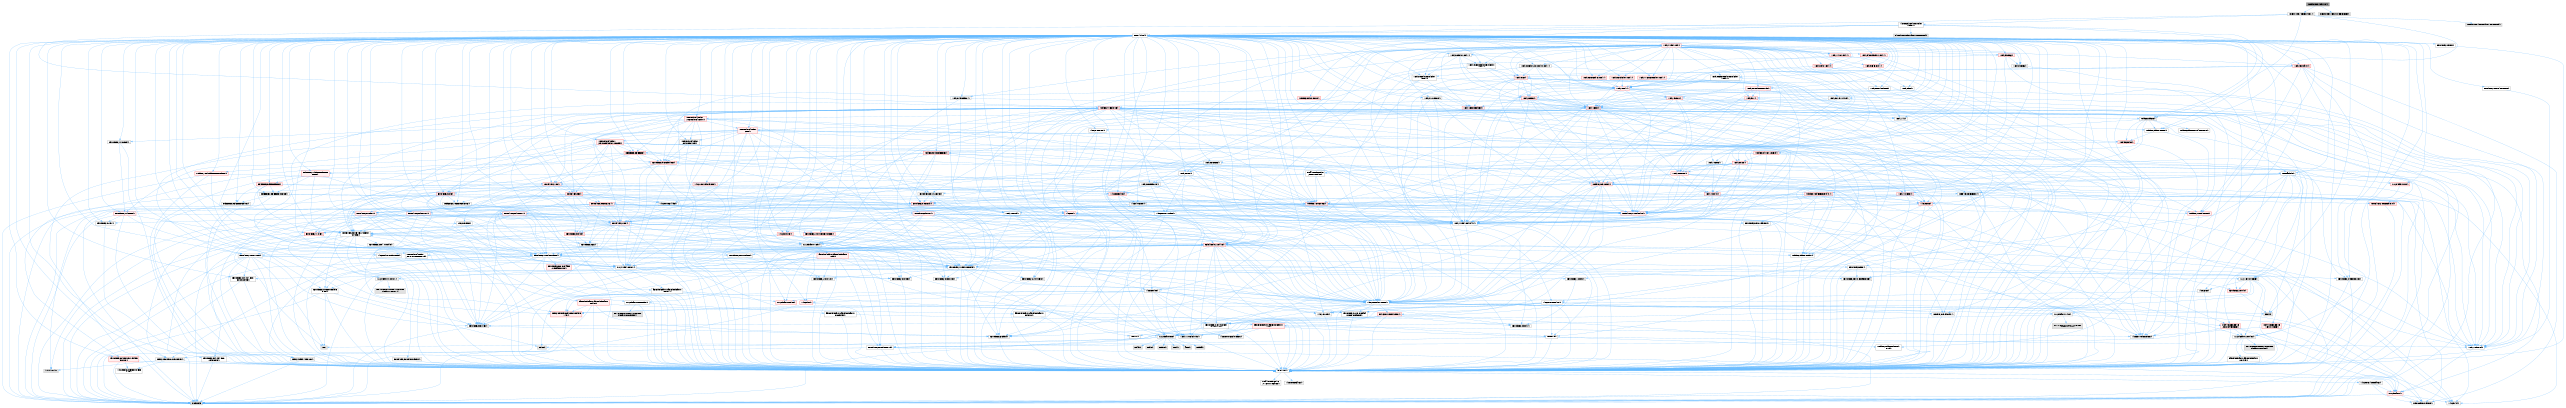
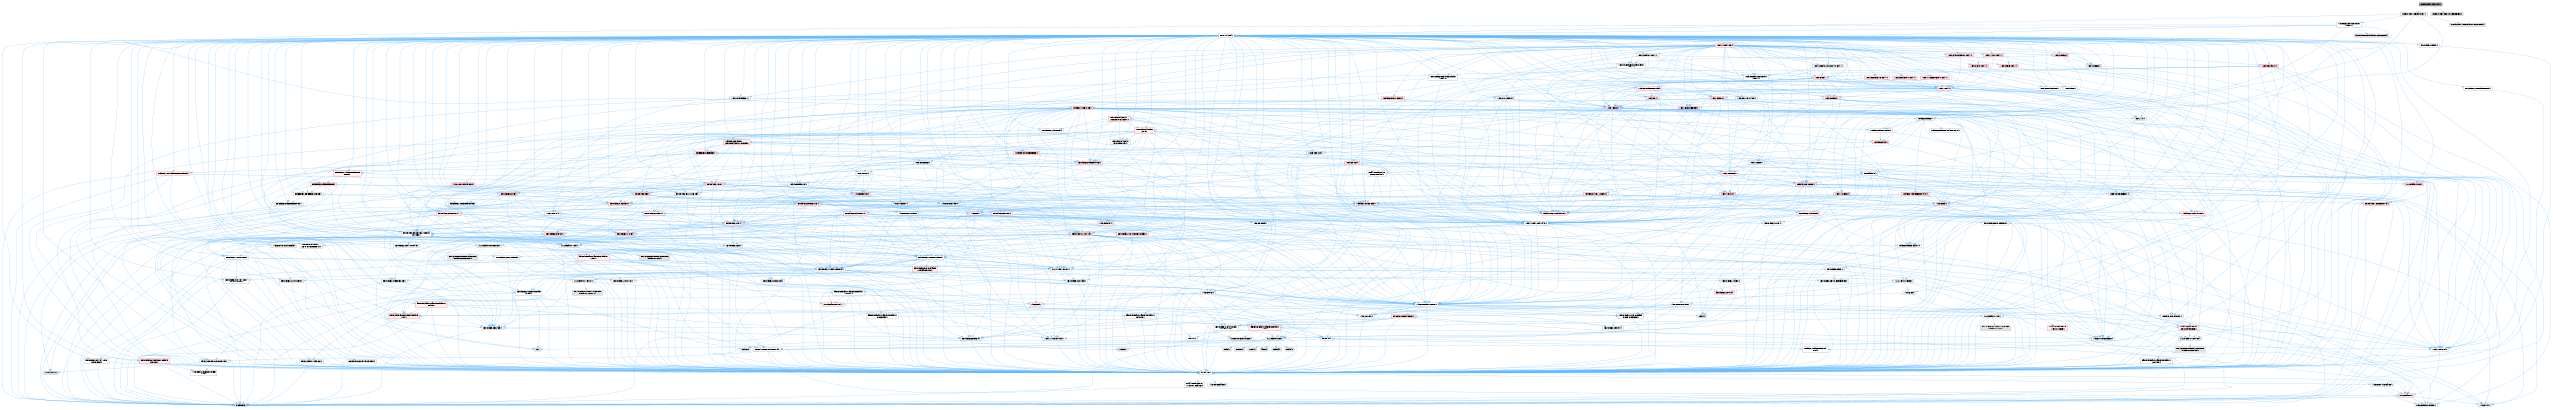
edge "UObject/PrimaryAssetId.h" -> "Math/Box2D.h": now "UObject/PrimaryAssetId.h" -> "UObject/NameTypes.h"
edge "Internationalization /Internationalization.h" -> "Templates/UnrealTypeTraits.h": now "UObject/UnrealType.h" -> "Templates/UnrealTypeTraits.h"
node "COMPILED_PLATFORM_HEADER (PlatformMath.h)": added
node "wchar.h": added
